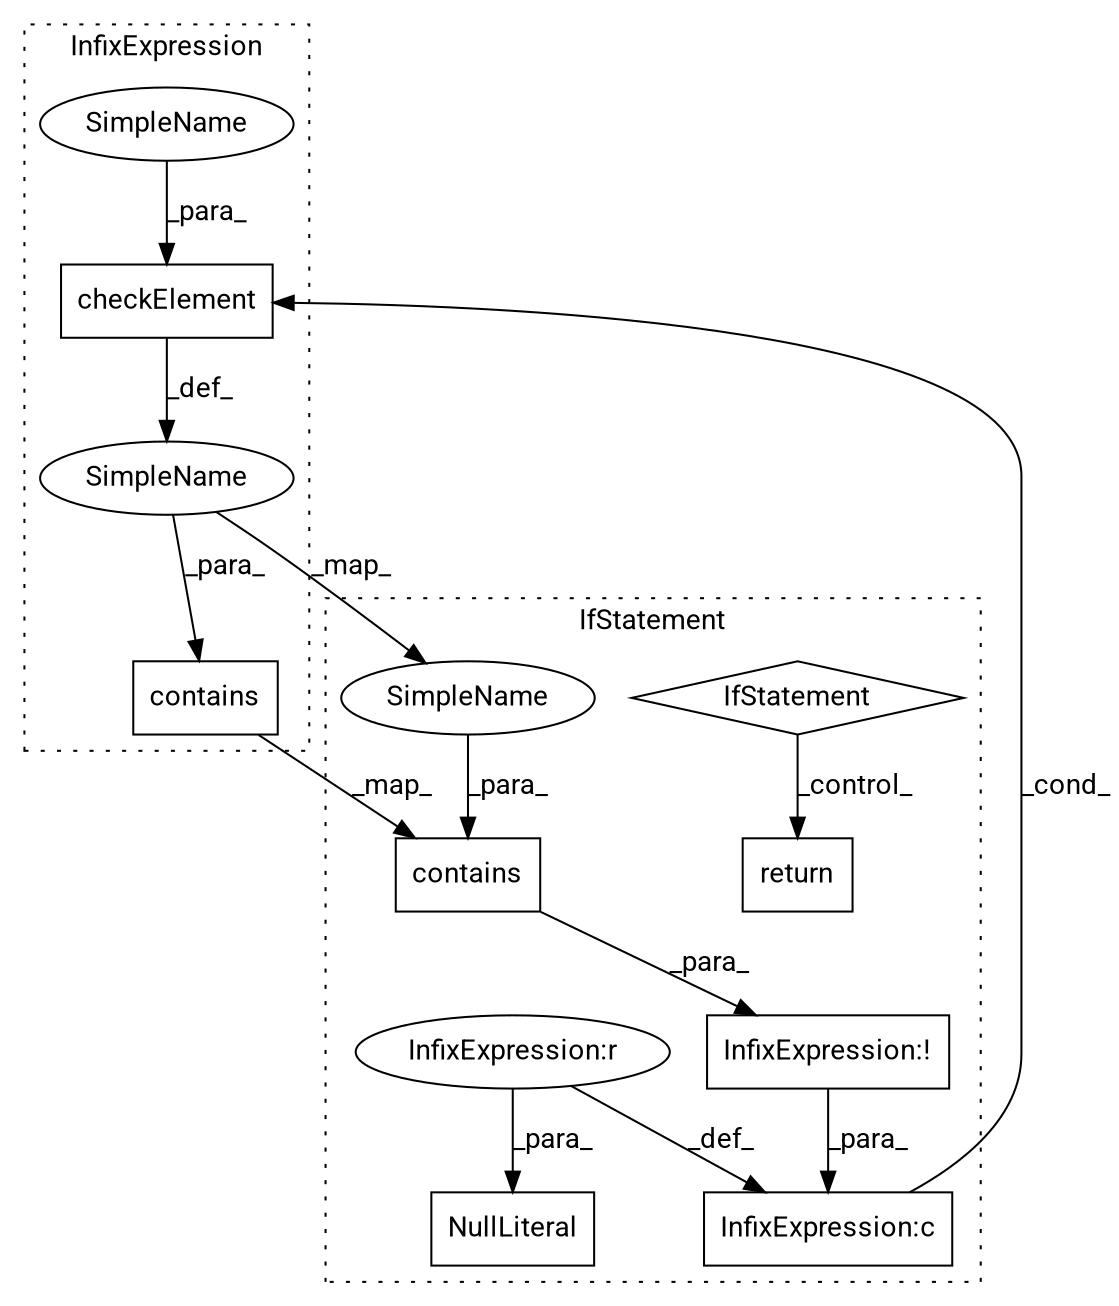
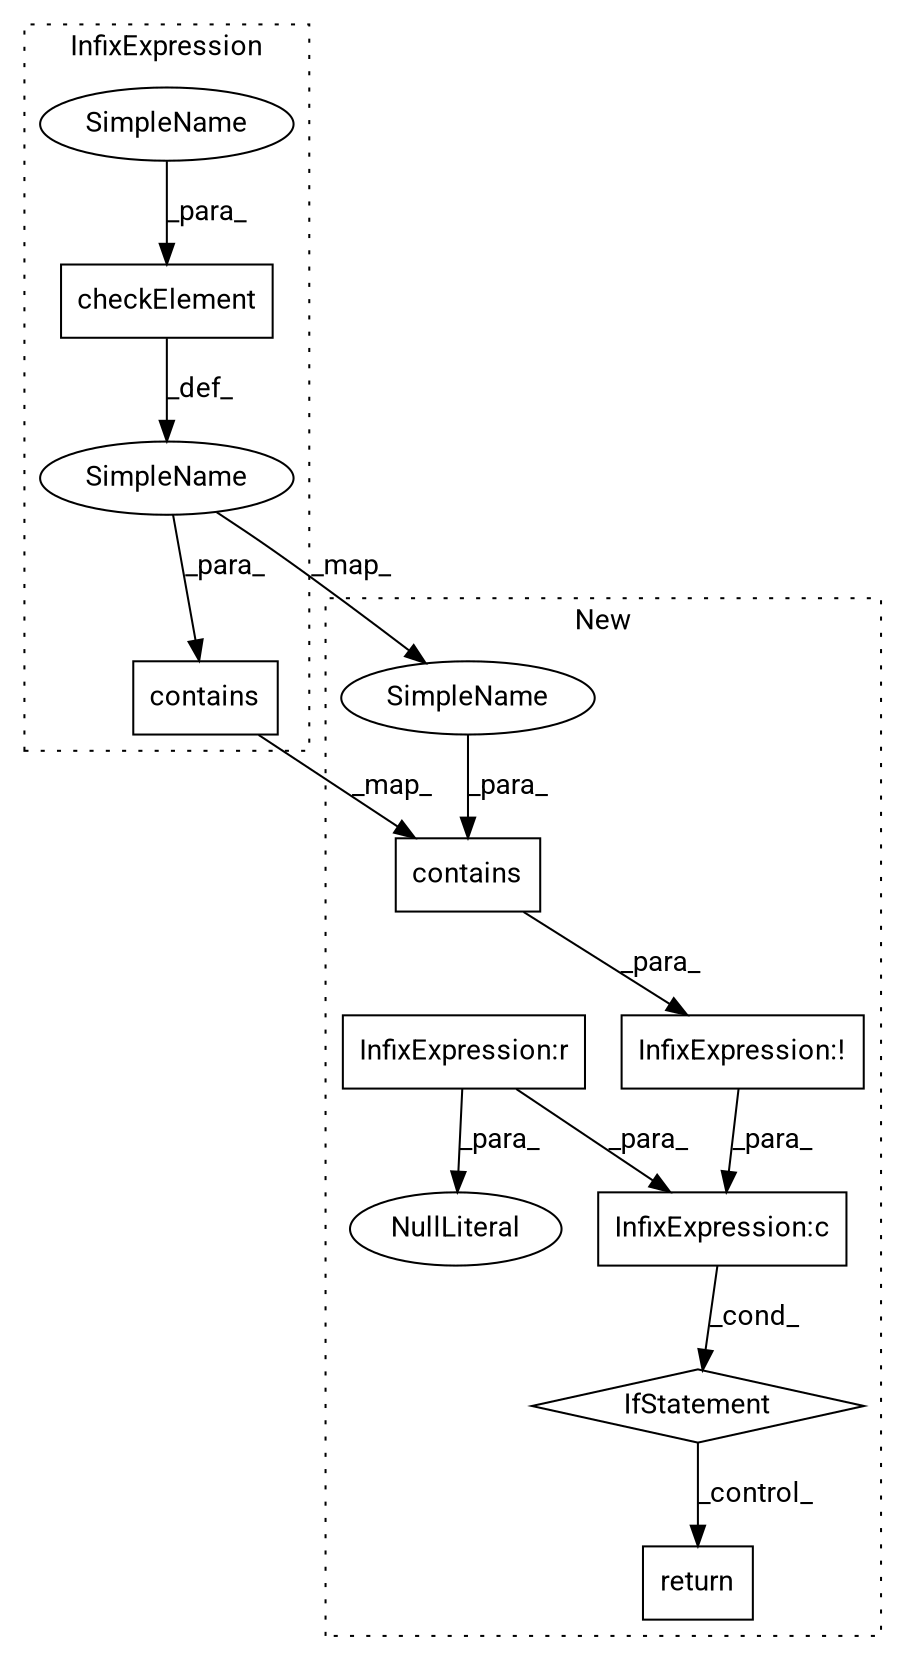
edge "InfixExpression:c" -> "checkElement": now "InfixExpression:c" -> "IfStatement"
cluster "IfStatement": label "IfStatement" -> "New"
node "InfixExpression:r": shape ellipse -> box
edge "InfixExpression:r" -> "InfixExpression:c": label "_def_" -> "_para_"
node "NullLiteral": shape box -> ellipse
